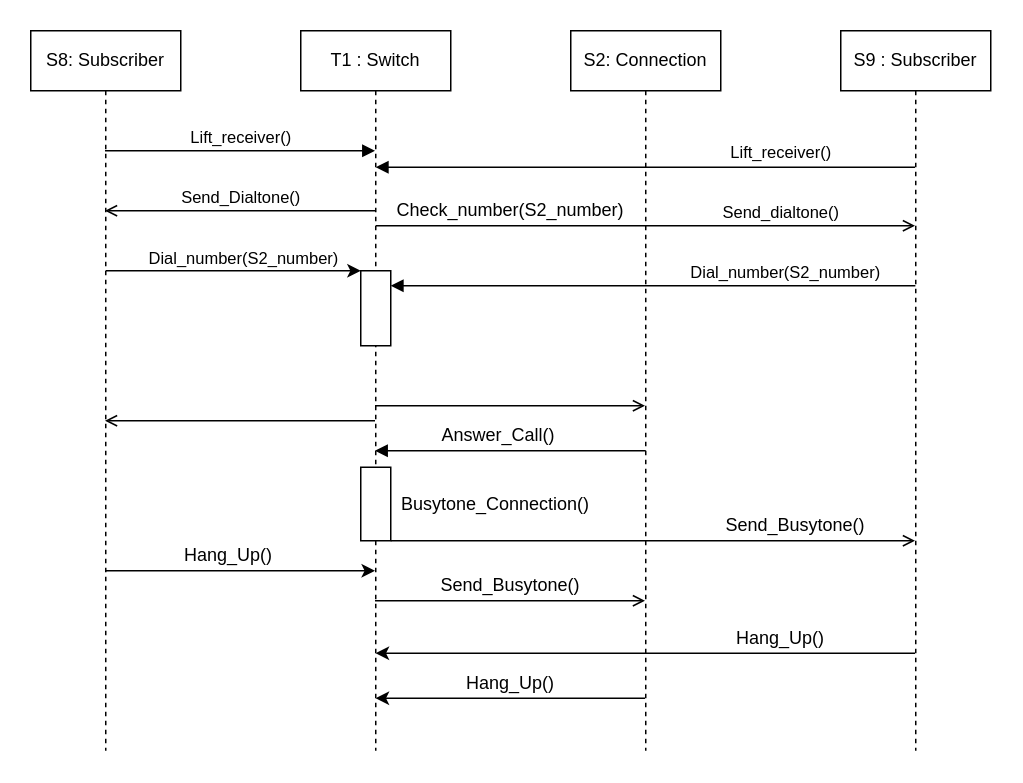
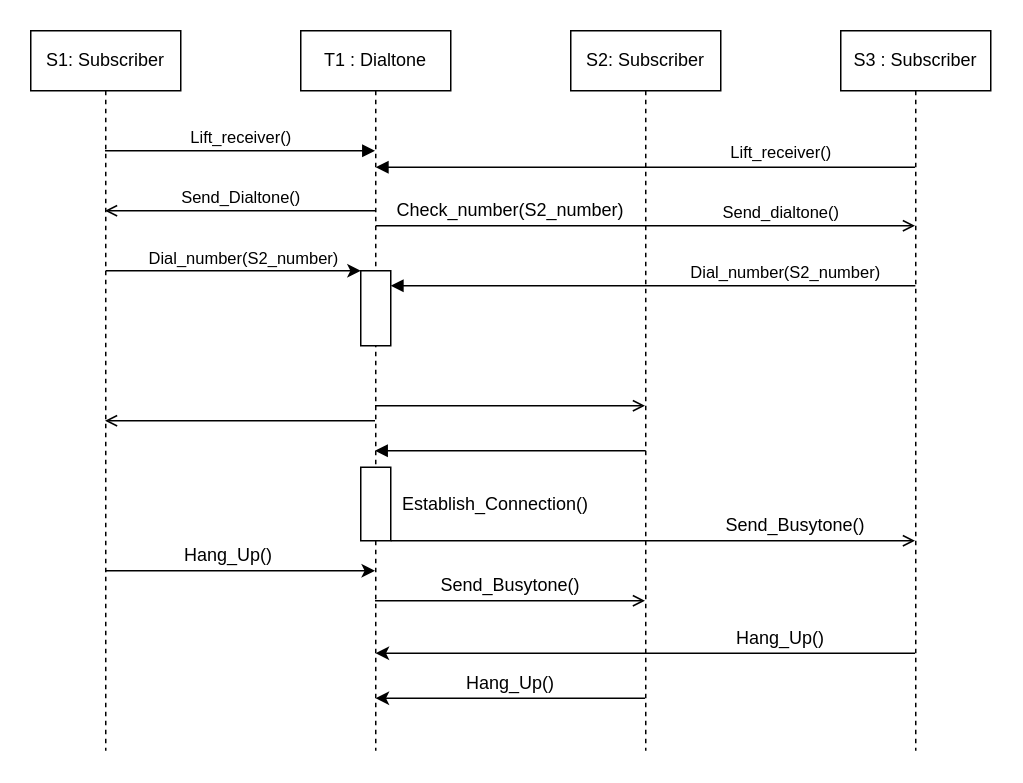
node "S8: Subscriber": label "S8: Subscriber" -> "S1: Subscriber"
node "T1 : Switch": label "T1 : Switch" -> "T1 : Dialtone"
node "S2: Connection": label "S2: Connection" -> "S2: Subscriber"
node "S9 : Subscriber": label "S9 : Subscriber" -> "S3 : Subscriber"
node "Answer_Call()": removed
node "Busytone_Connection()": label "Busytone_Connection()" -> "Establish_Connection()"
